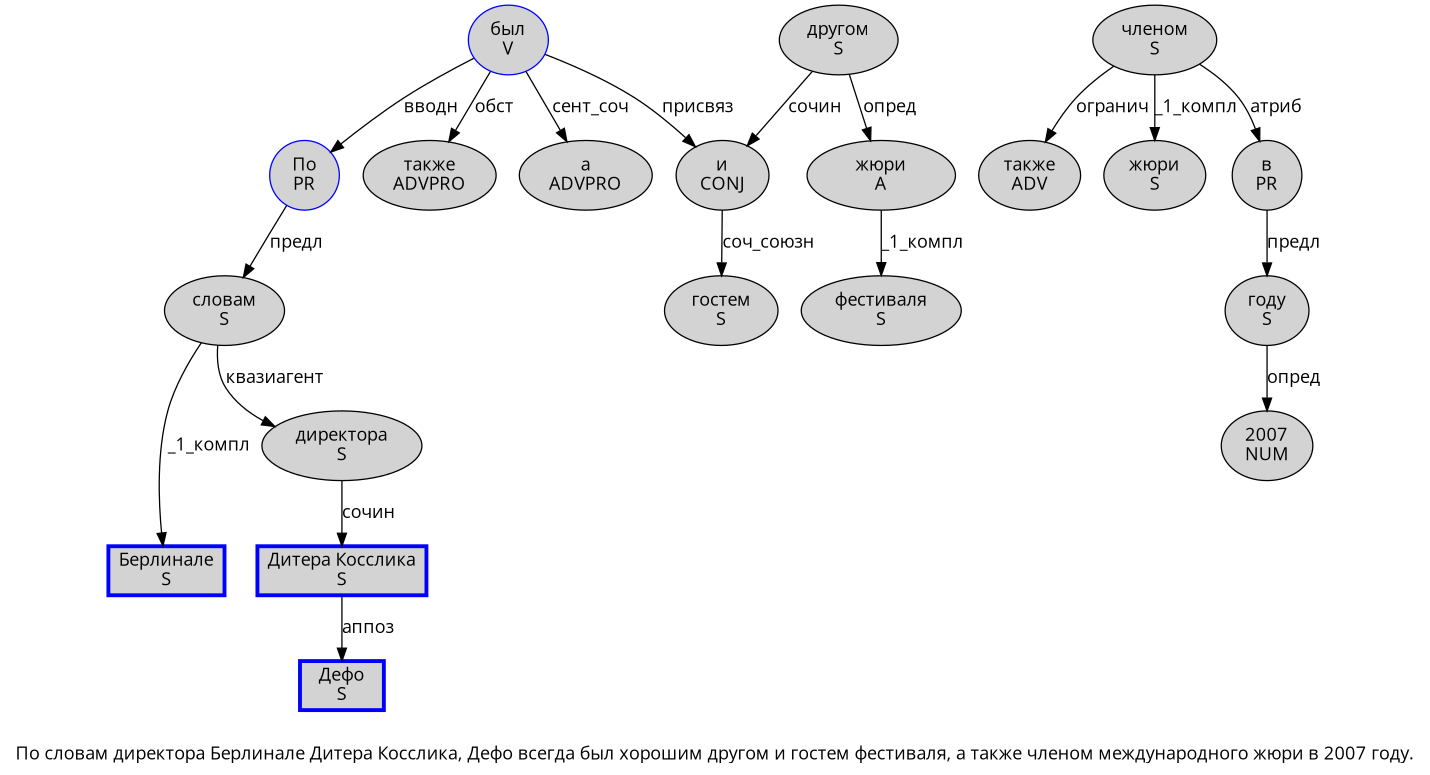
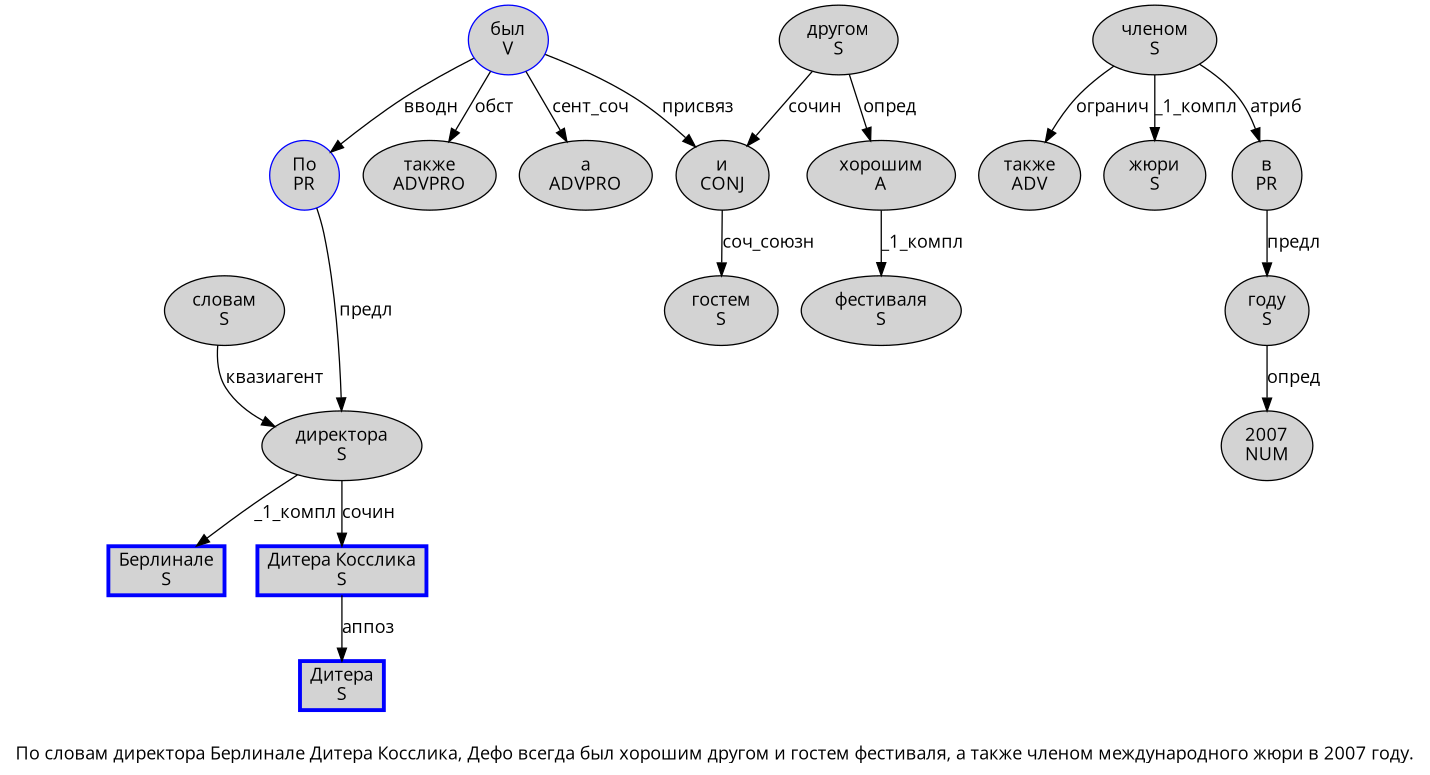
node "жюри A": label "жюри A" -> "хорошим A"
edge "По PR" -> "словам S": now "По PR" -> "директора S"
edge "словам S" -> "Берлинале S": now "директора S" -> "Берлинале S"
node "Дефо S": label "Дефо S" -> "Дитера S"
